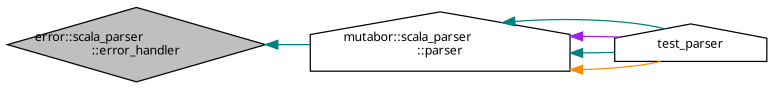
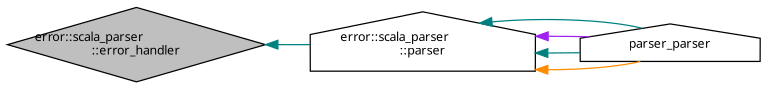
node "mutabor::scala_parser ::parser": label "mutabor::scala_parser ::parser" -> "error::scala_parser ::parser"
node "test_parser": label "test_parser" -> "parser_parser"
